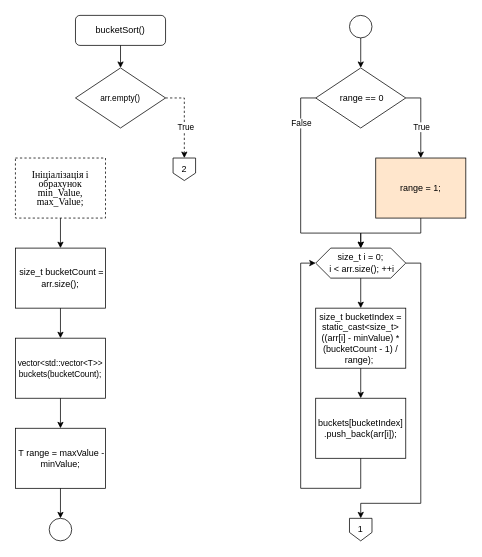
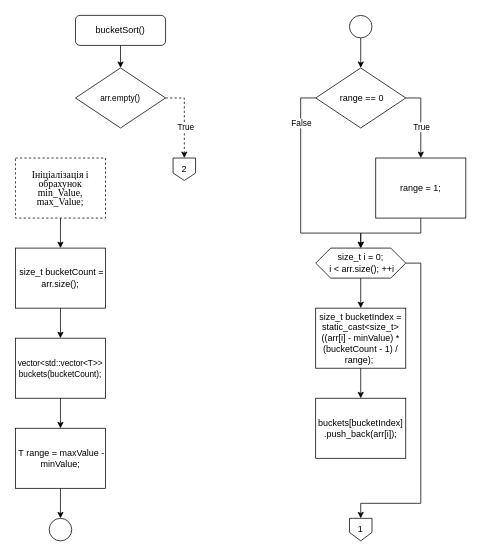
node "range = 1;": fillcolor #ffe6cc -> #ffffff
edge "buckets[bucketIndex] .push_back(arr[i]);" -> "size_t i = 0; i < arr.size(); ++i": removed
